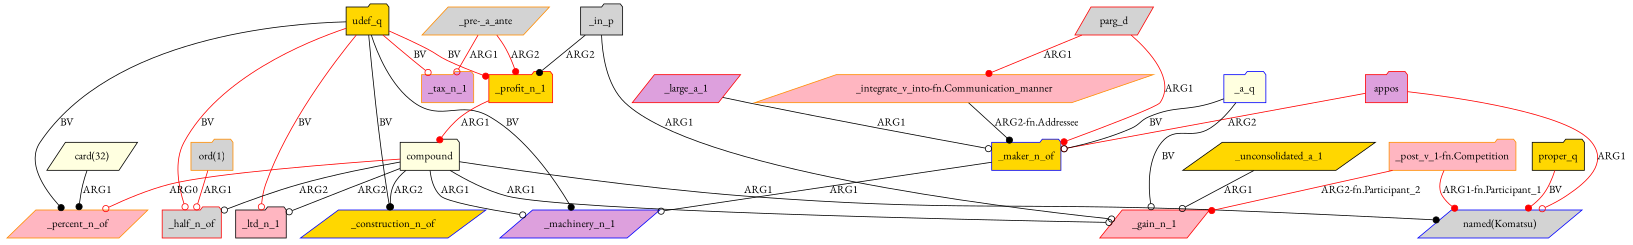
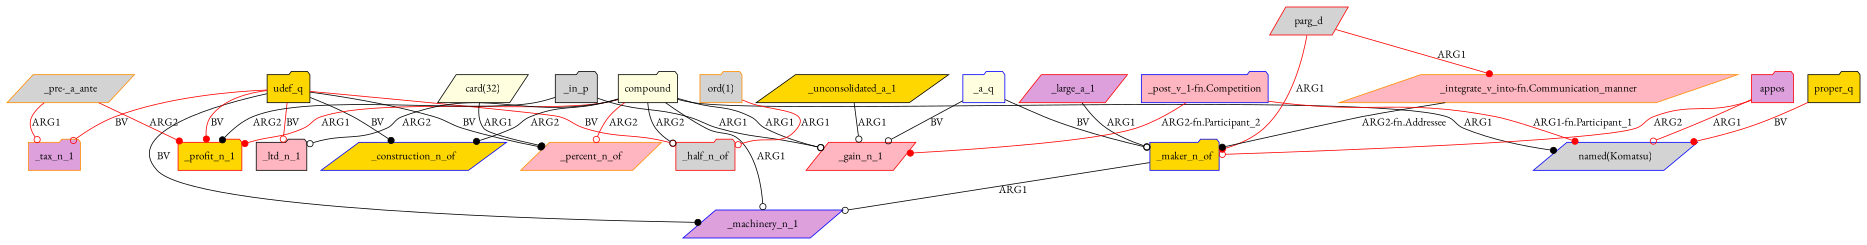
edge "_profit_n_1" -> "compound": reversed
node "_post_v_1-fn.Competition": color darkorange -> blue
edge "compound" -> "_percent_n_of": label "ARG0" -> "ARG2"
